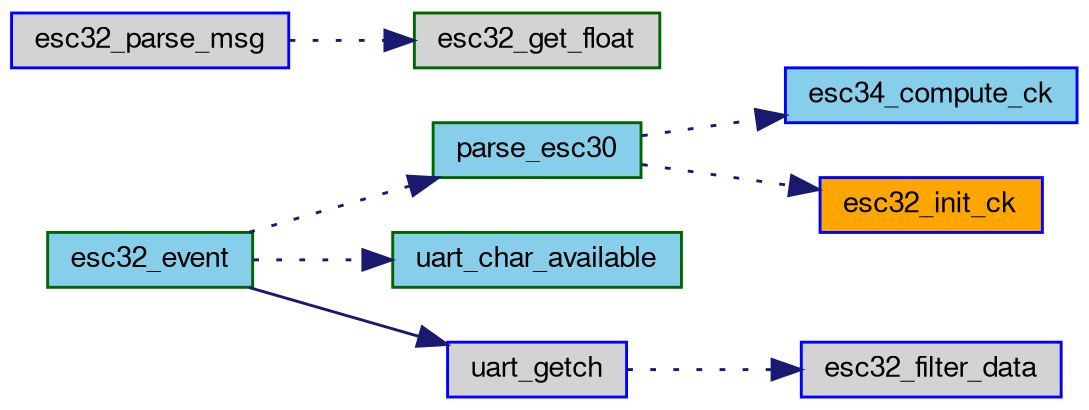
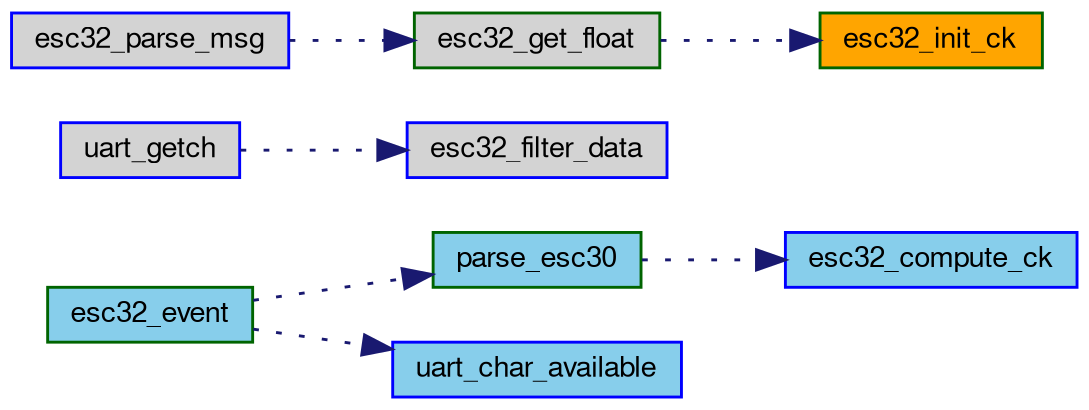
node "esc34_compute_ck": label "esc34_compute_ck" -> "esc32_compute_ck"
edge "parse_esc30" -> "esc32_init_ck": now "esc32_get_float" -> "esc32_init_ck"
node "esc32_init_ck": color blue -> darkgreen
node "uart_char_available": color darkgreen -> blue
edge "esc32_event" -> "uart_getch": removed
